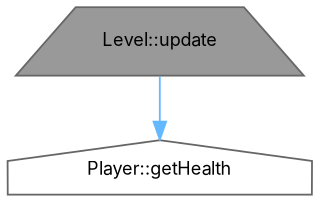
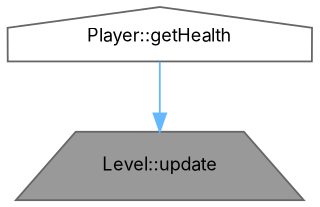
edge "Level::update" -> "Player::getHealth": reversed
